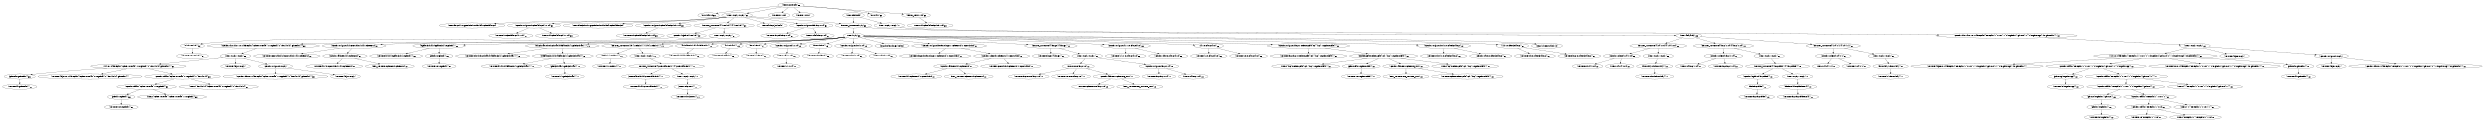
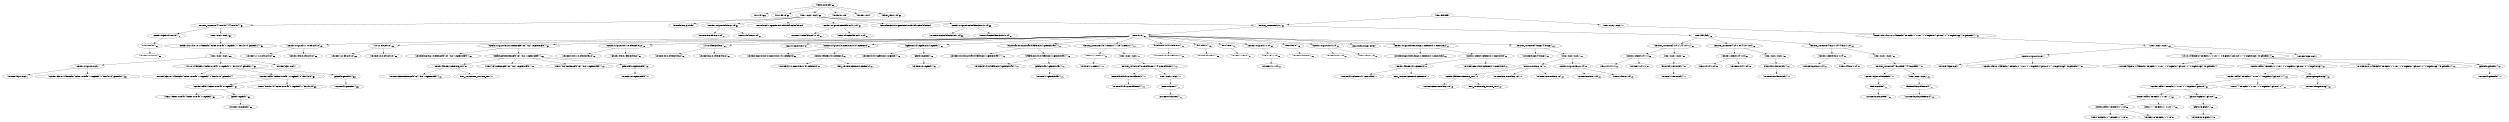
edge "(METHOD_RETURN,void)" -> "(LITERAL,null,Replace$FileOutput out = null)": now "(<operator>.assignment,Replace$FileOutput out = null)" -> "(LITERAL,null,Replace$FileOutput out = null)"
node "(IDENTIFIER,in,in = new FileInput(src))": text "600" -> "700"
node "(IDENTIFIER,temp,temp != null)": text "342" -> "642"
